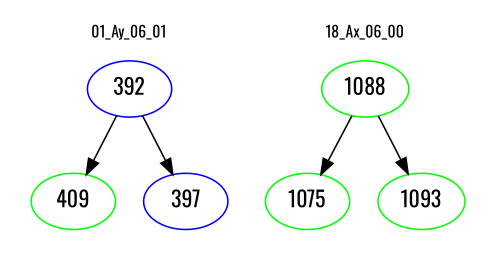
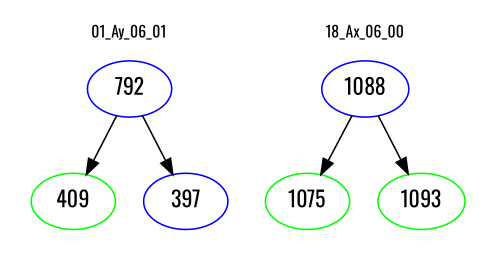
node "392": label "392" -> "792"
node "1088": color green -> blue
